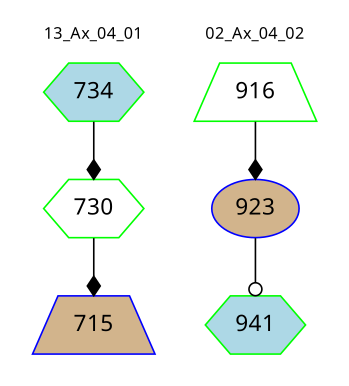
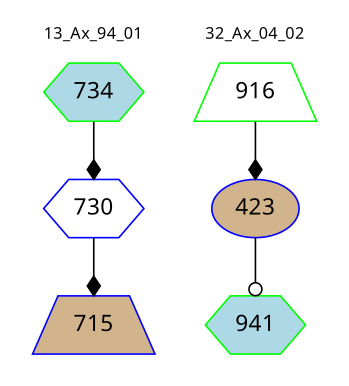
cluster "13_Ax_04_01": label "13_Ax_04_01" -> "13_Ax_94_01"
cluster "02_Ax_04_02": label "02_Ax_04_02" -> "32_Ax_04_02"
node "730": color green -> blue
node "923": label "923" -> "423"
